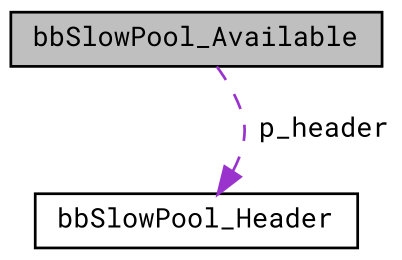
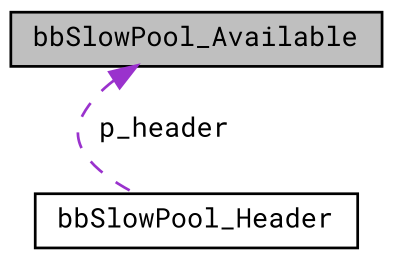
edge "bbSlowPool_Available" -> "bbSlowPool_Header": reversed
